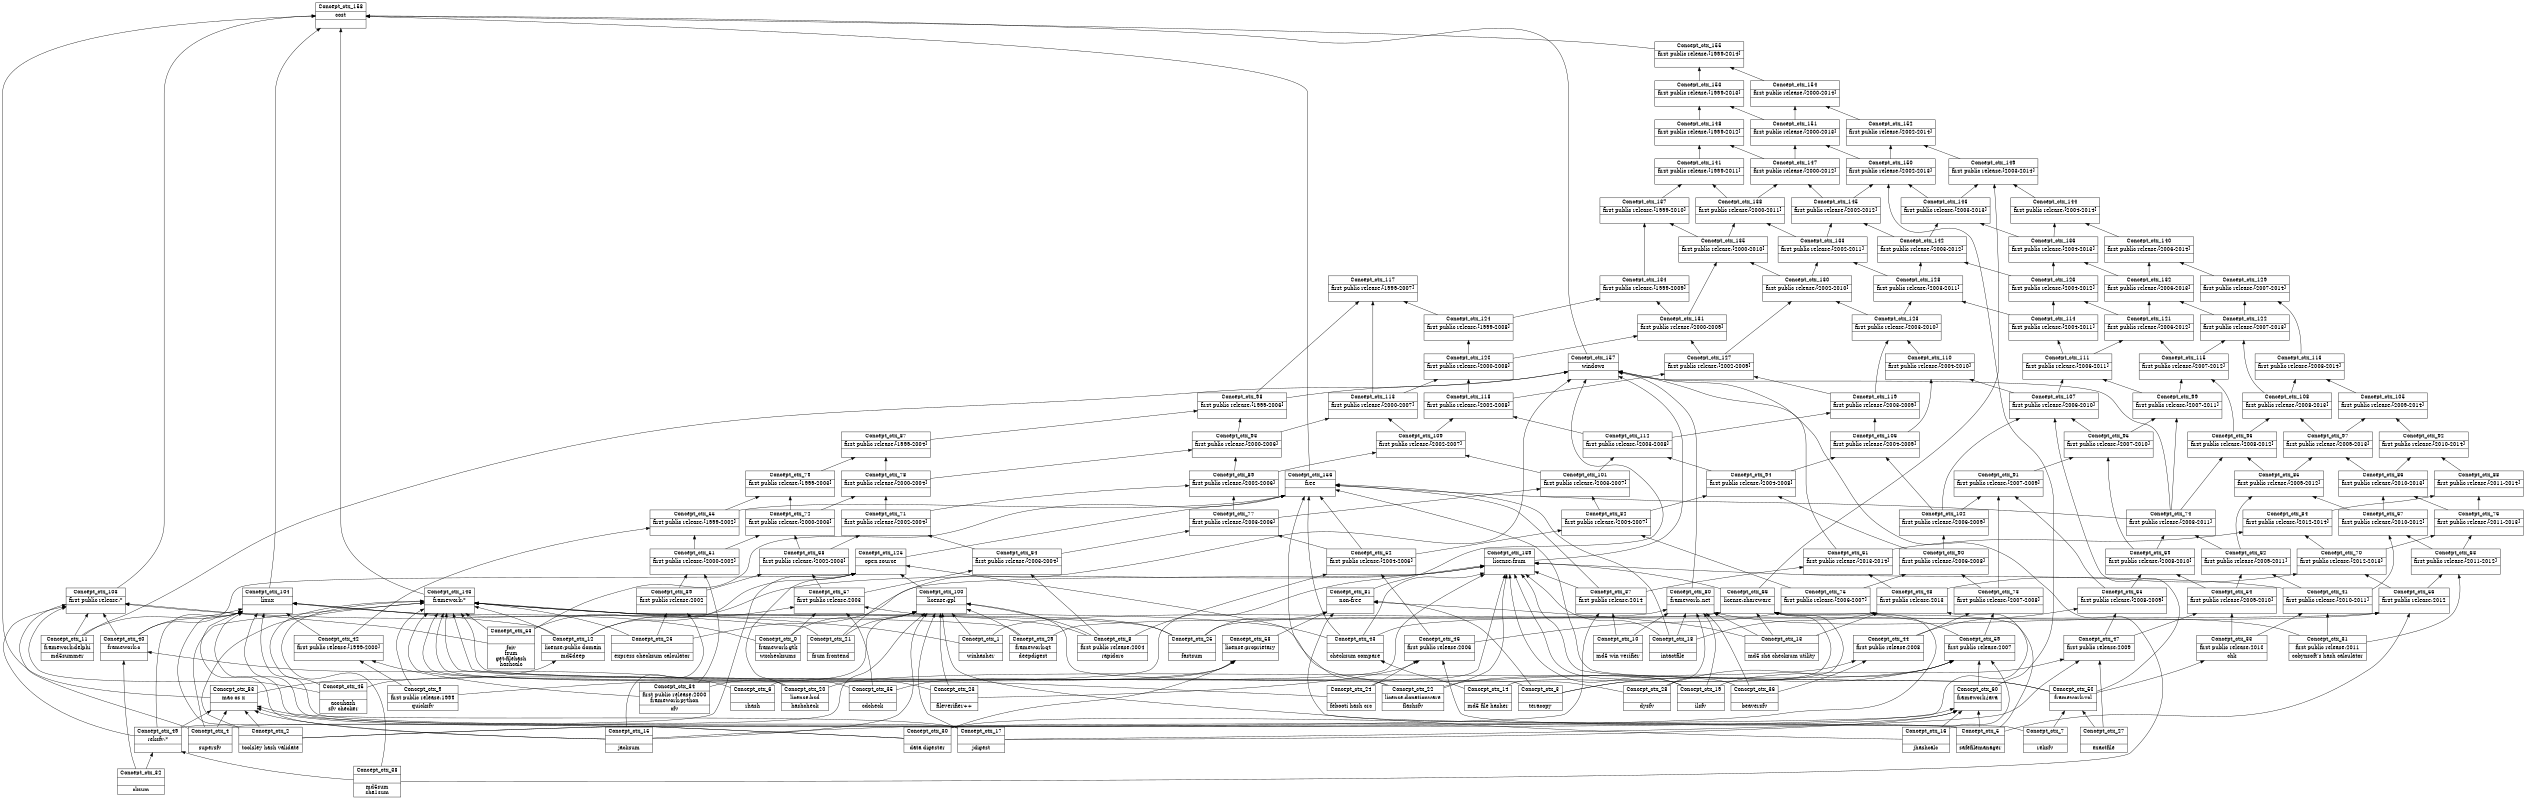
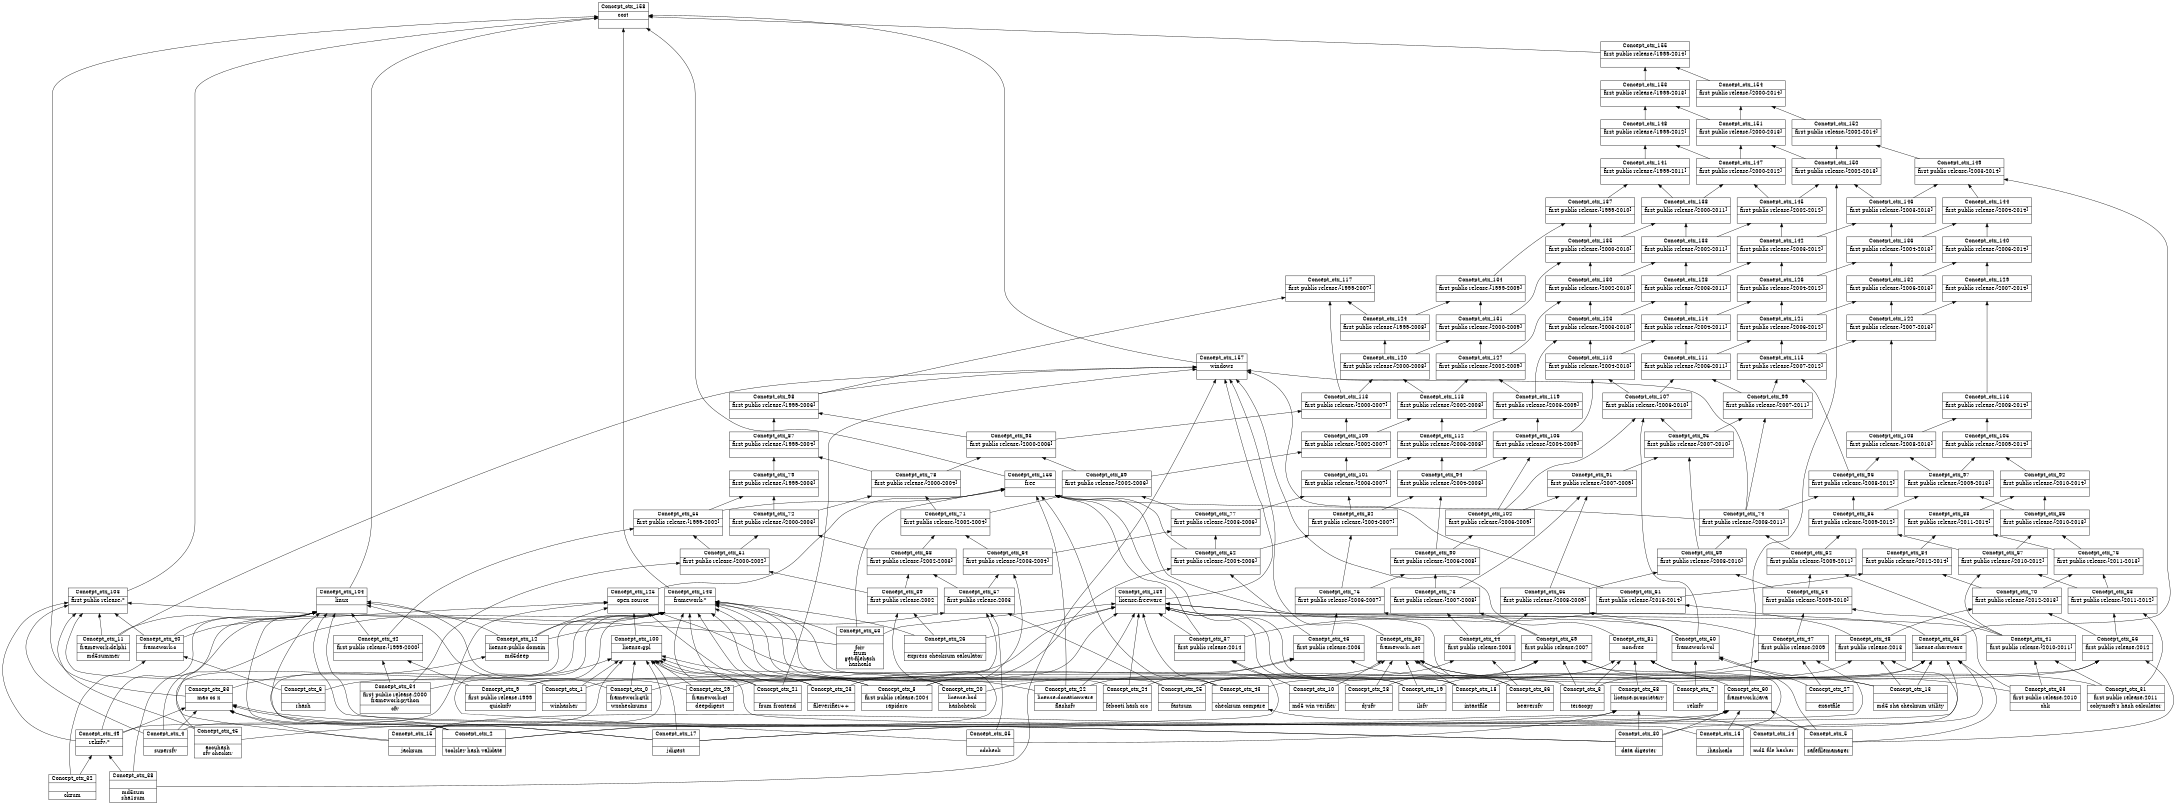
edge "Concept_ctx_110" -> "Concept_ctx_114": added
node "Concept_ctx_139": text "license:fsum" -> "license:freeware"
edge "Concept_ctx_50" -> "Concept_ctx_33": reversed
